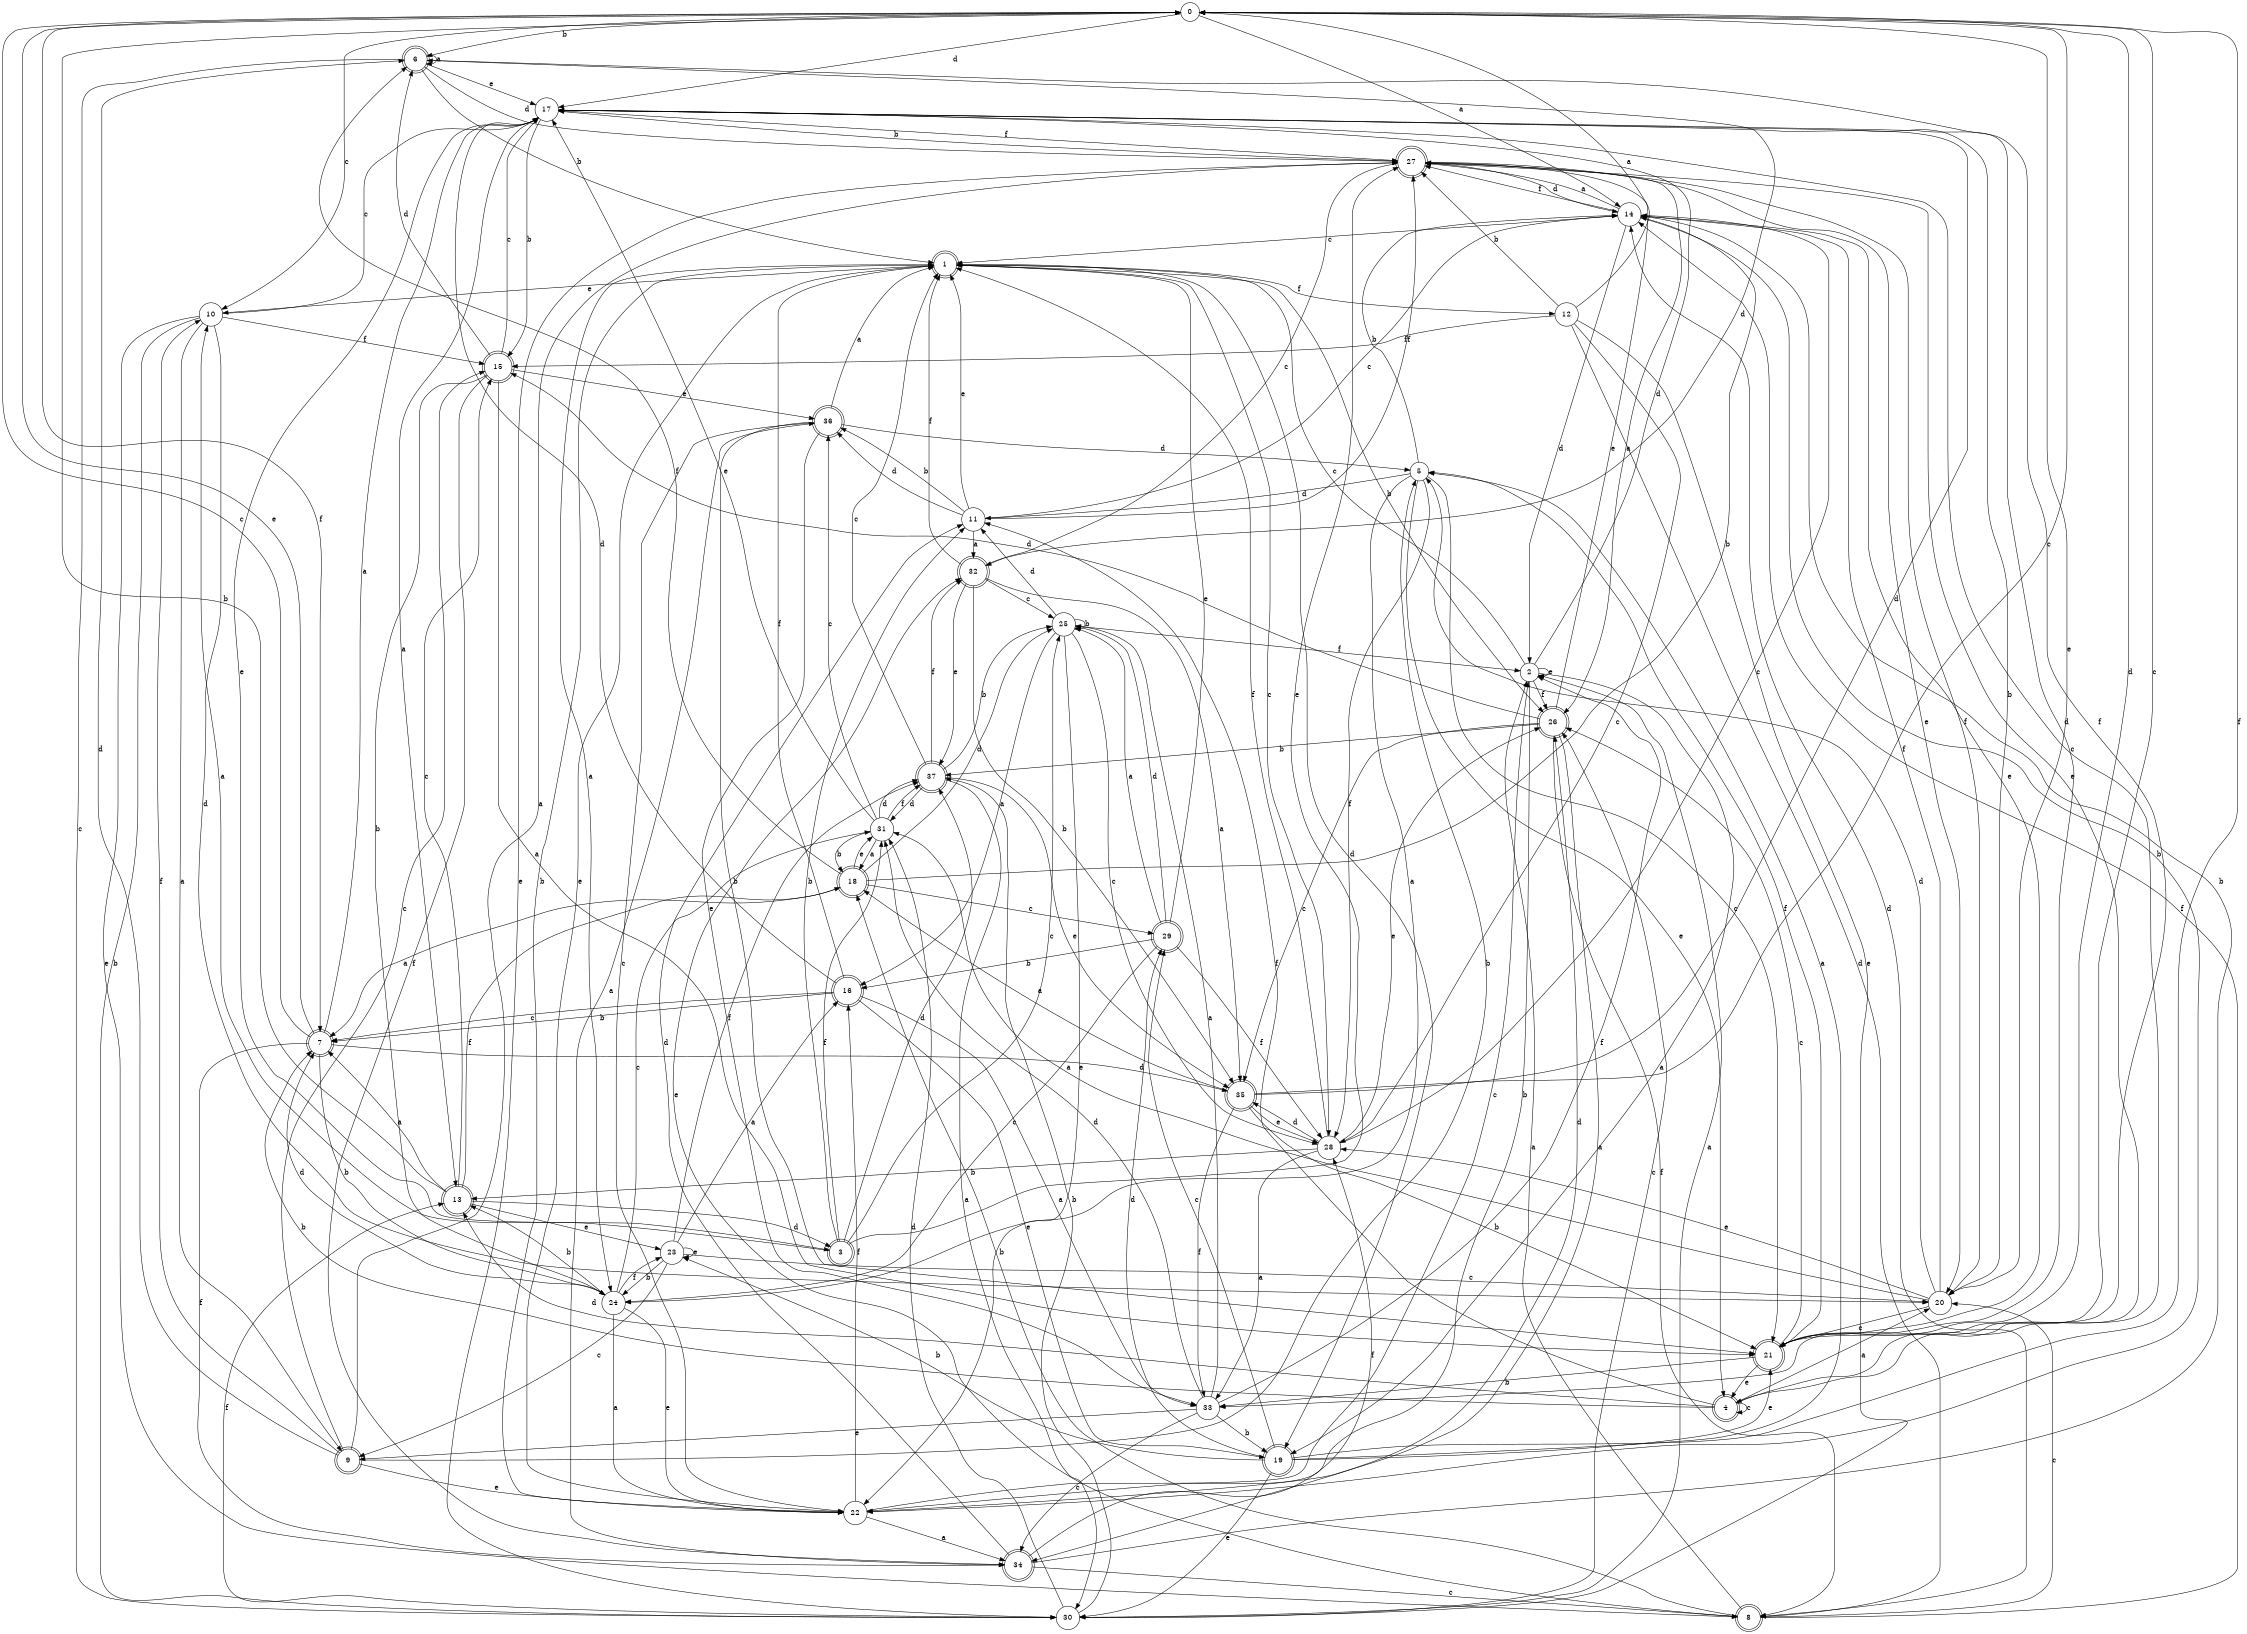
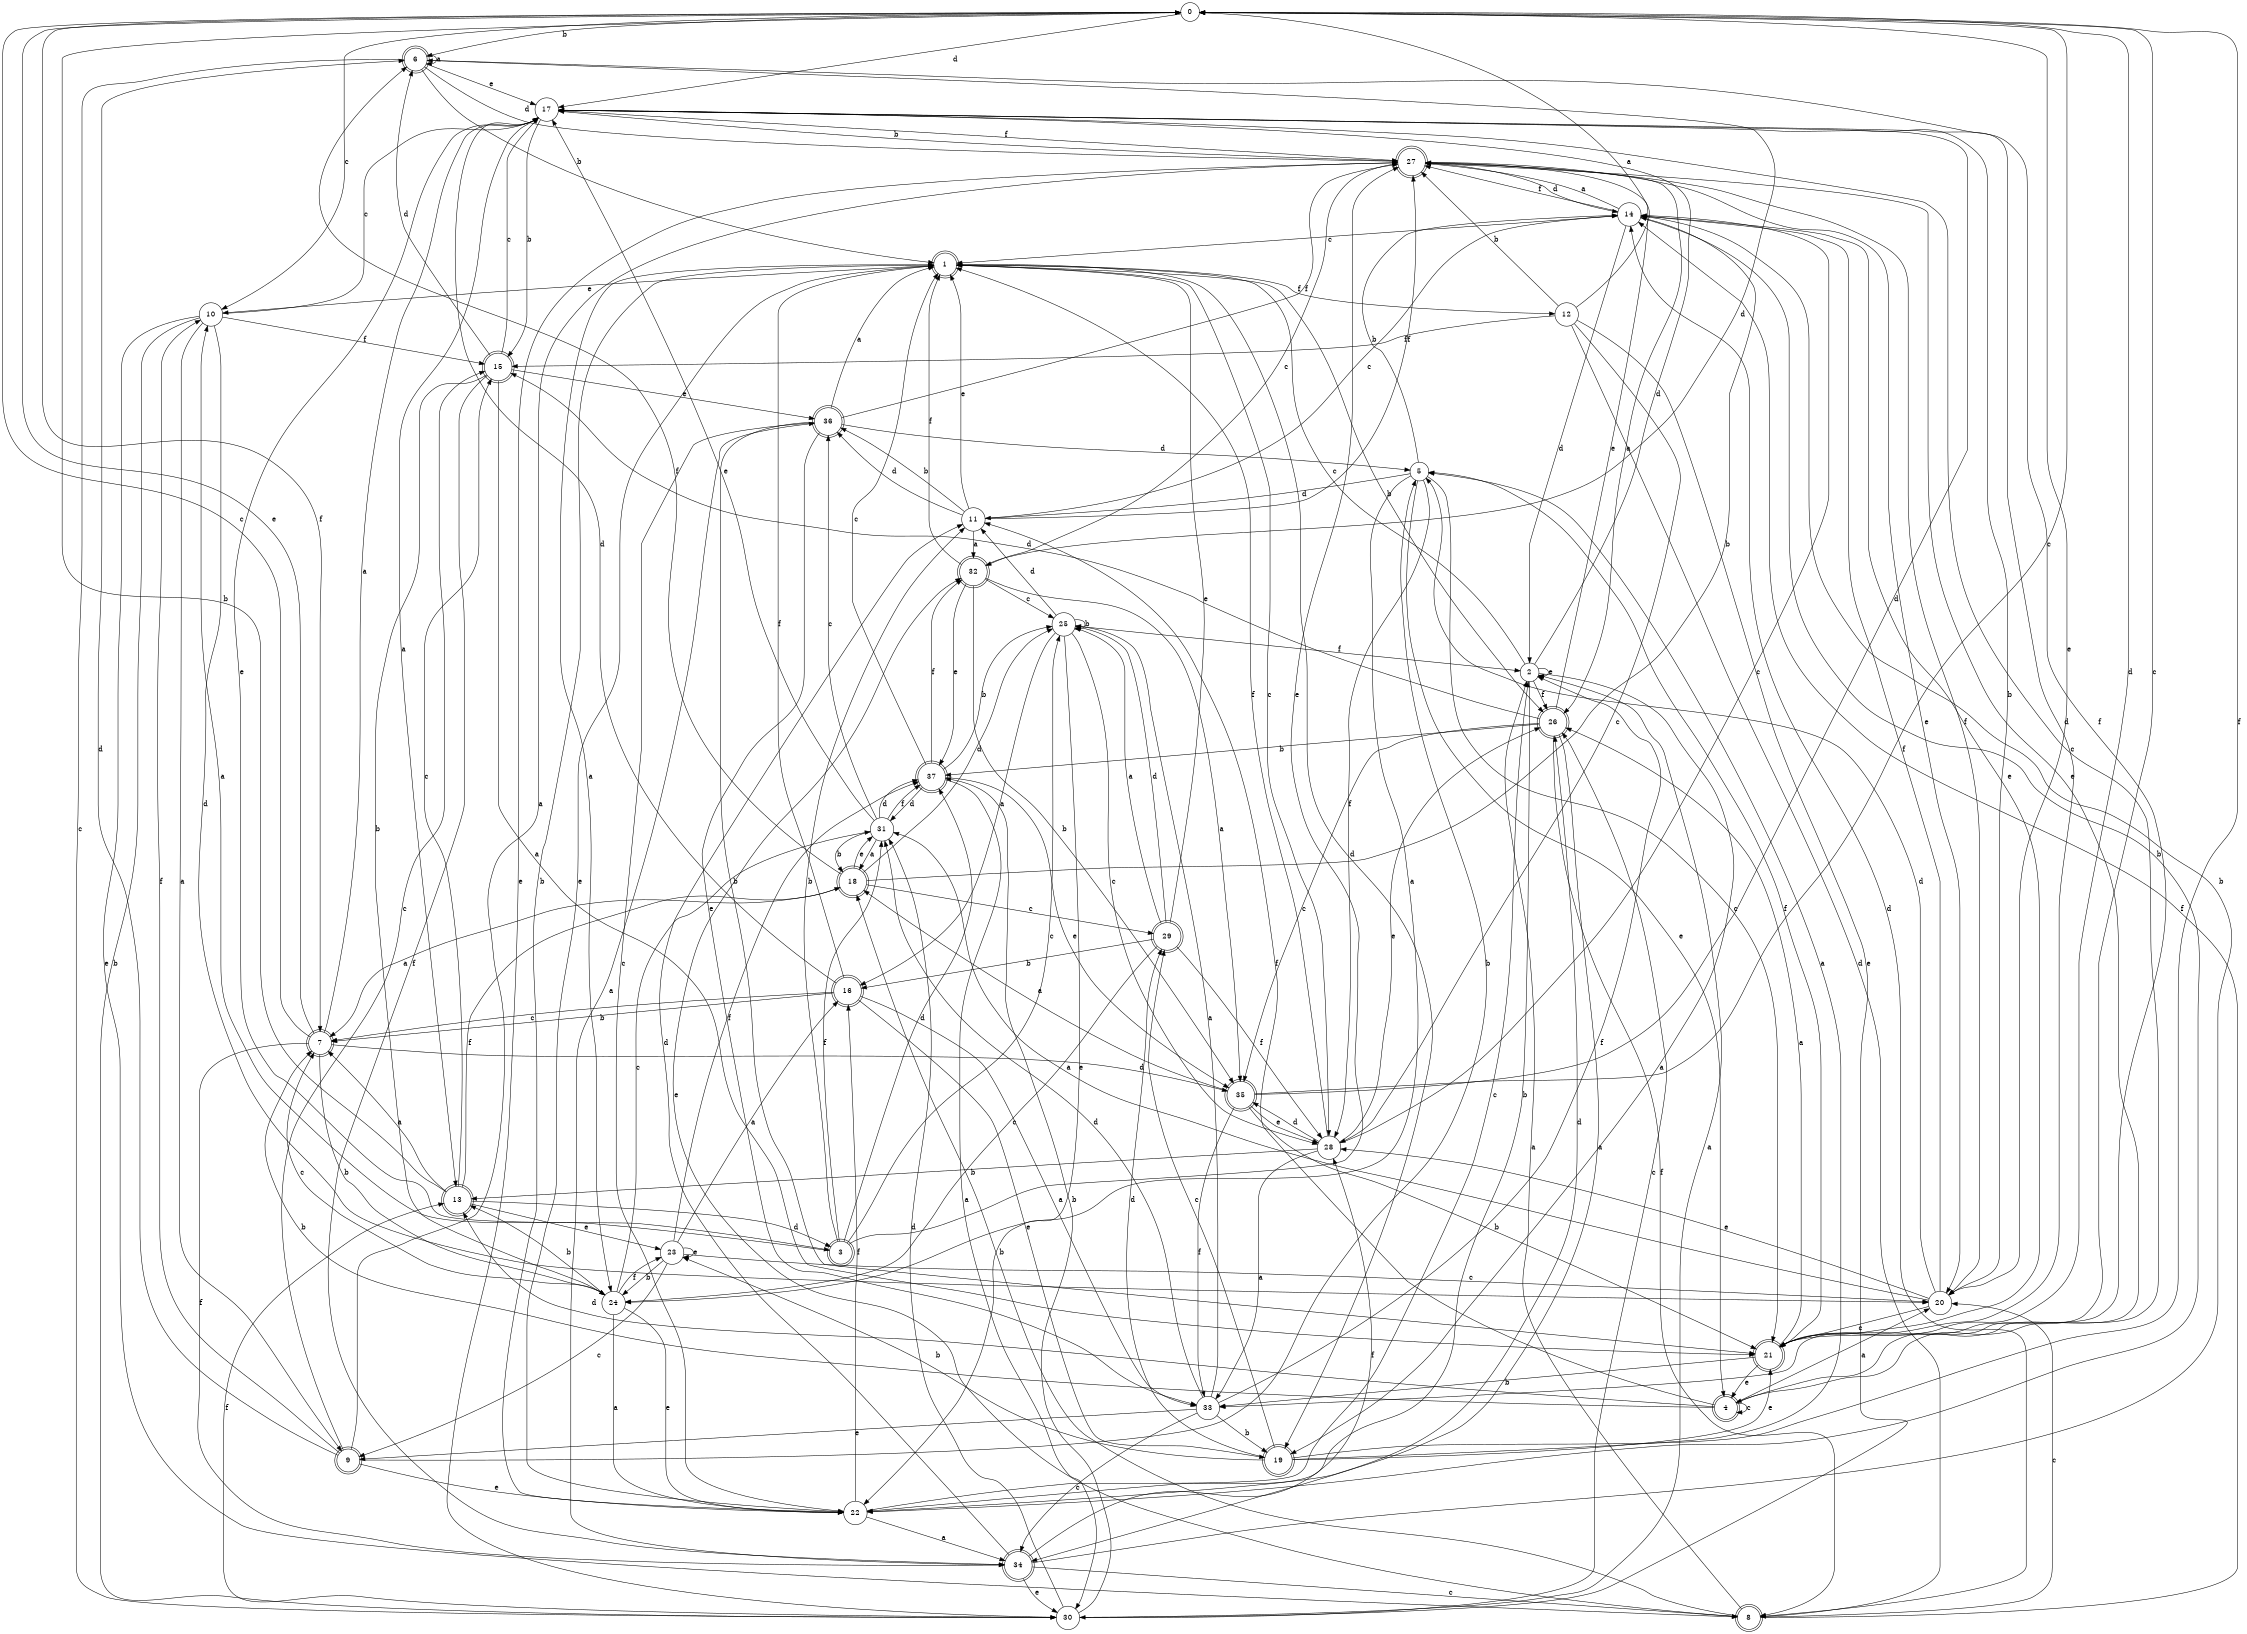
edge "0" -> "14": removed, label "a"
edge "36" -> "27": added, label "f"
edge "21" -> "26": label "c" -> "a"
edge "24" -> "7": label "d" -> "c"
edge "19" -> "30": now "34" -> "30"
